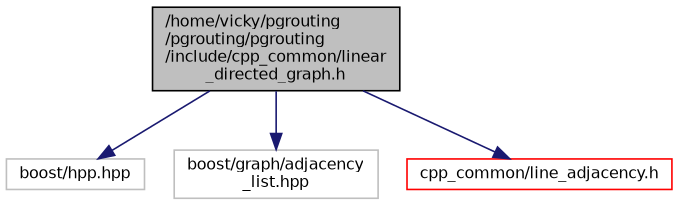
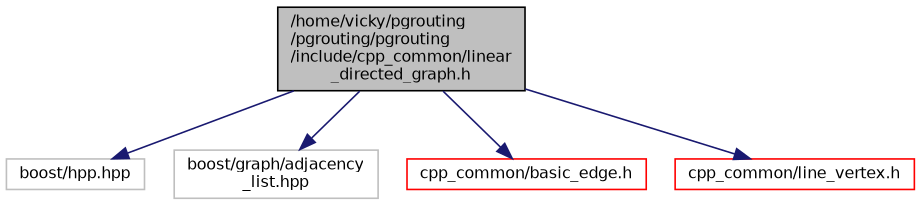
node "cpp_common/basic_edge.h": added
node "cpp_common/line_adjacency.h": label "cpp_common/line_adjacency.h" -> "cpp_common/line_vertex.h"
